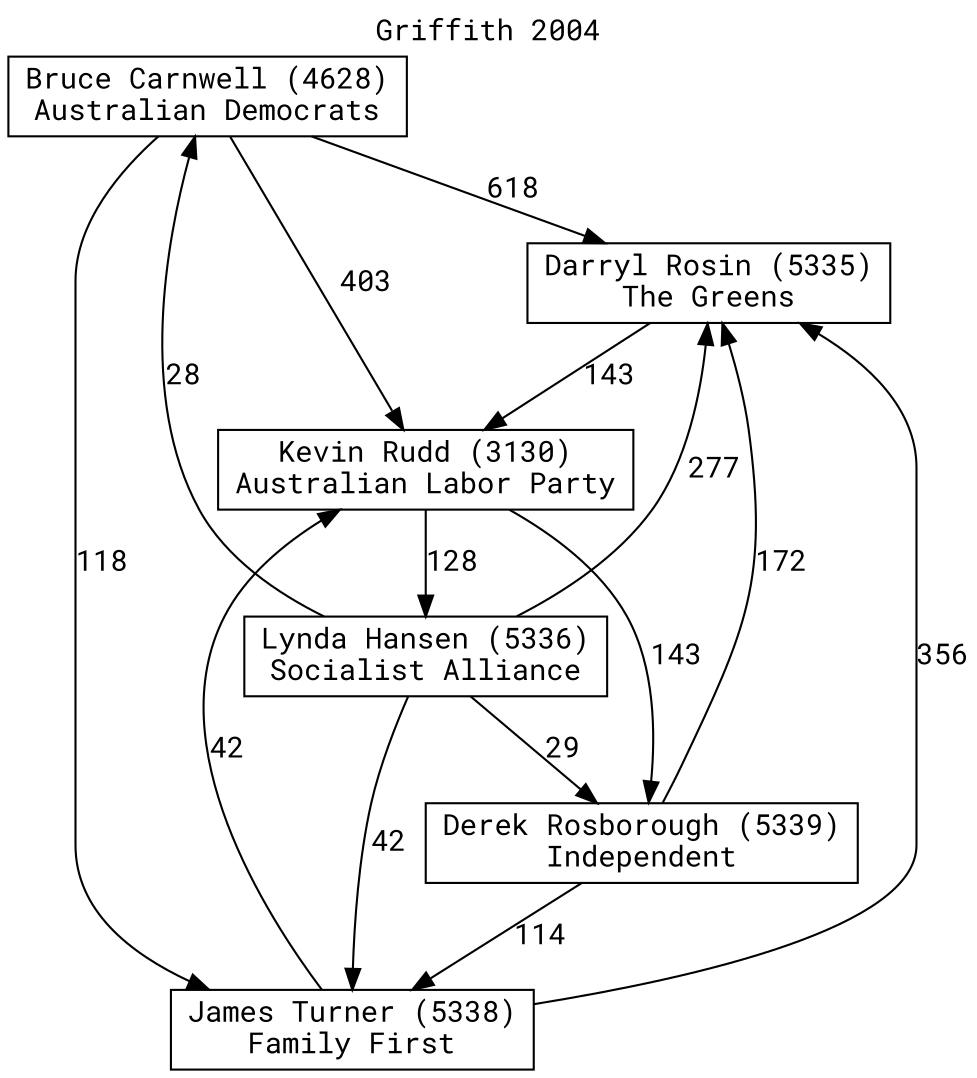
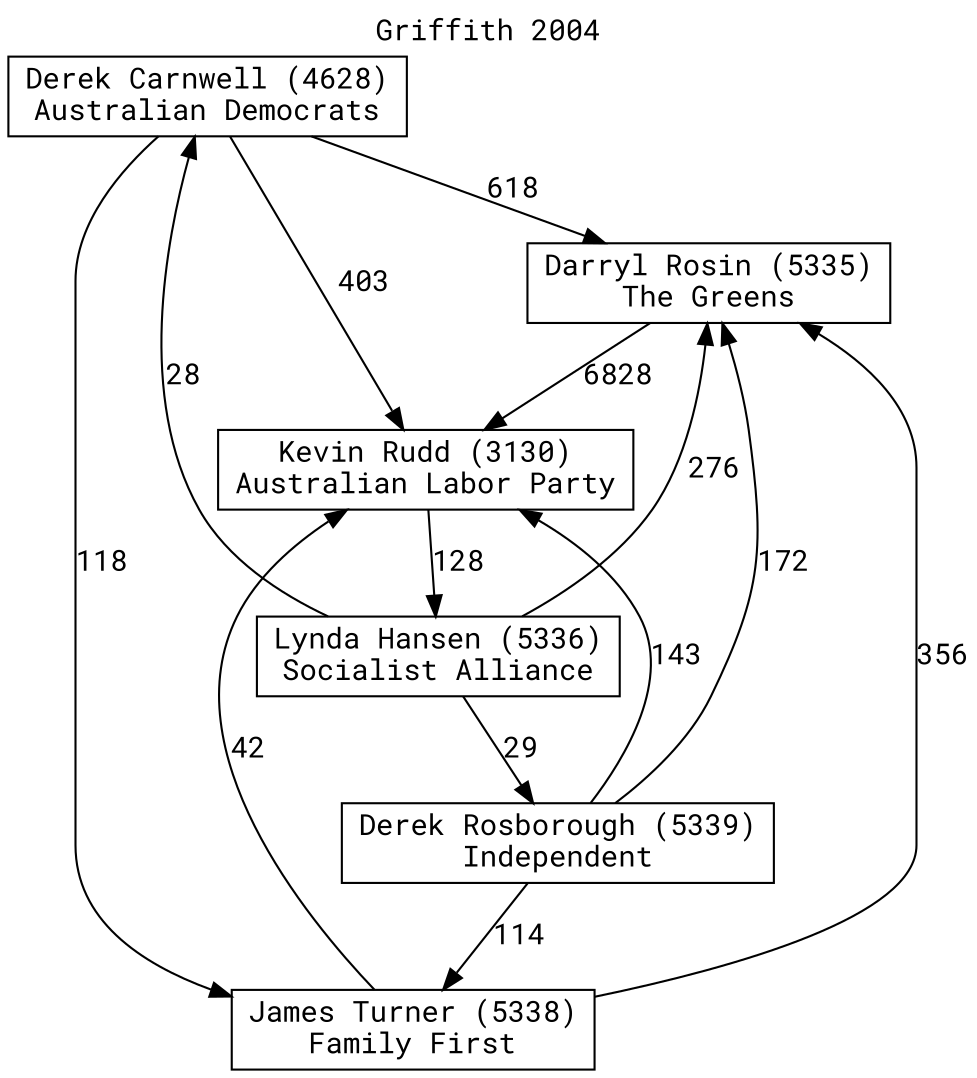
node "Bruce Carnwell (4628) Australian Democrats": label "Bruce Carnwell (4628) Australian Democrats" -> "Derek Carnwell (4628) Australian Democrats"
edge "Darryl Rosin (5335) The Greens" -> "Kevin Rudd (3130) Australian Labor Party": label "143" -> "6828"
edge "Lynda Hansen (5336) Socialist Alliance" -> "Darryl Rosin (5335) The Greens": label "277" -> "276"
edge "Kevin Rudd (3130) Australian Labor Party" -> "Derek Rosborough (5339) Independent": reversed
edge "Lynda Hansen (5336) Socialist Alliance" -> "James Turner (5338) Family First": removed, label "42"
